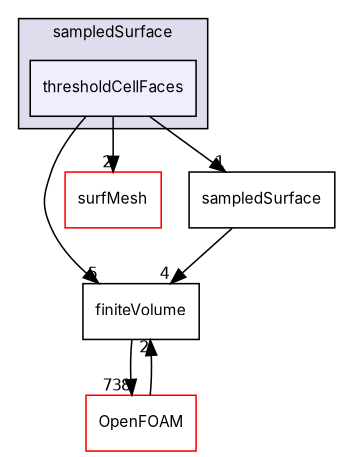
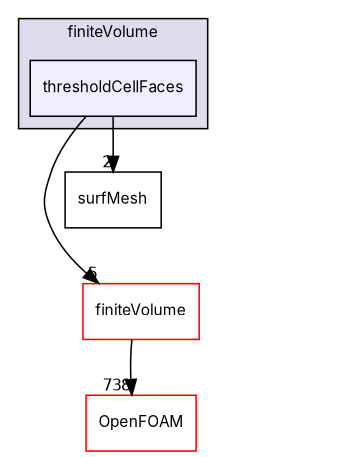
cluster "sampledSurface": label "sampledSurface" -> "finiteVolume"
node "surfMesh": color red -> black
node "sampledSurface": removed
node "finiteVolume": color black -> red
edge "OpenFOAM" -> "finiteVolume": removed
